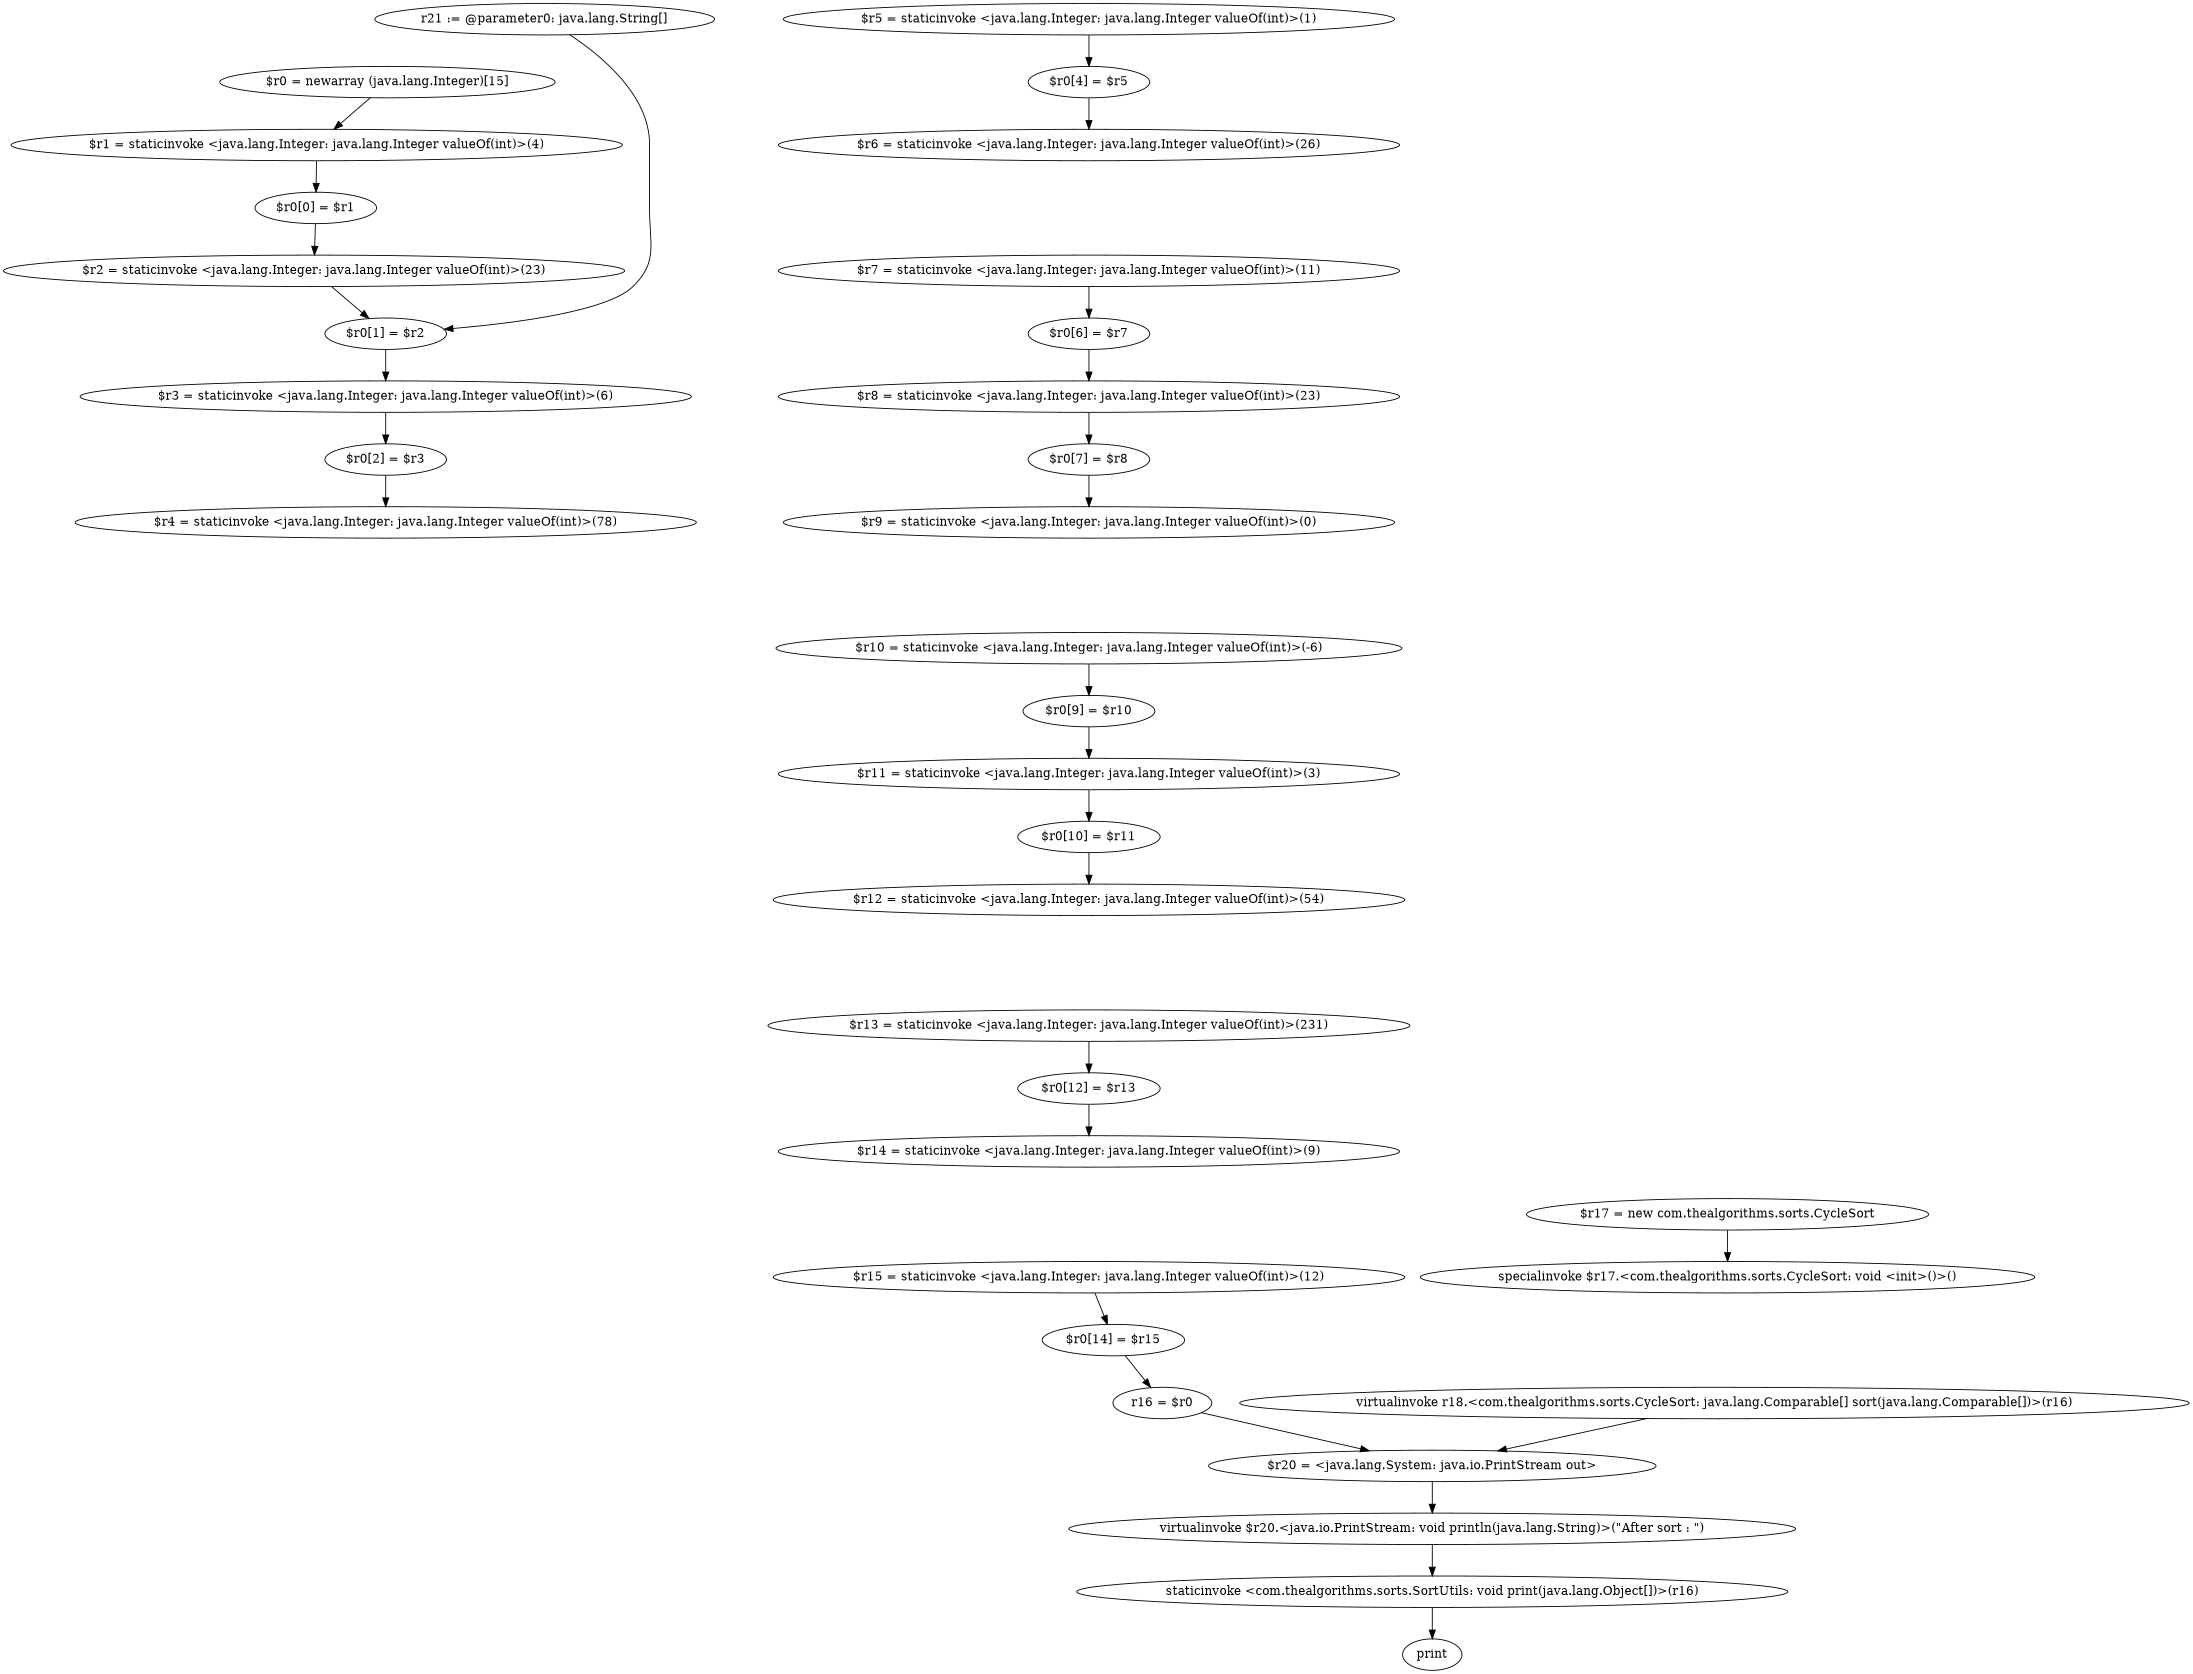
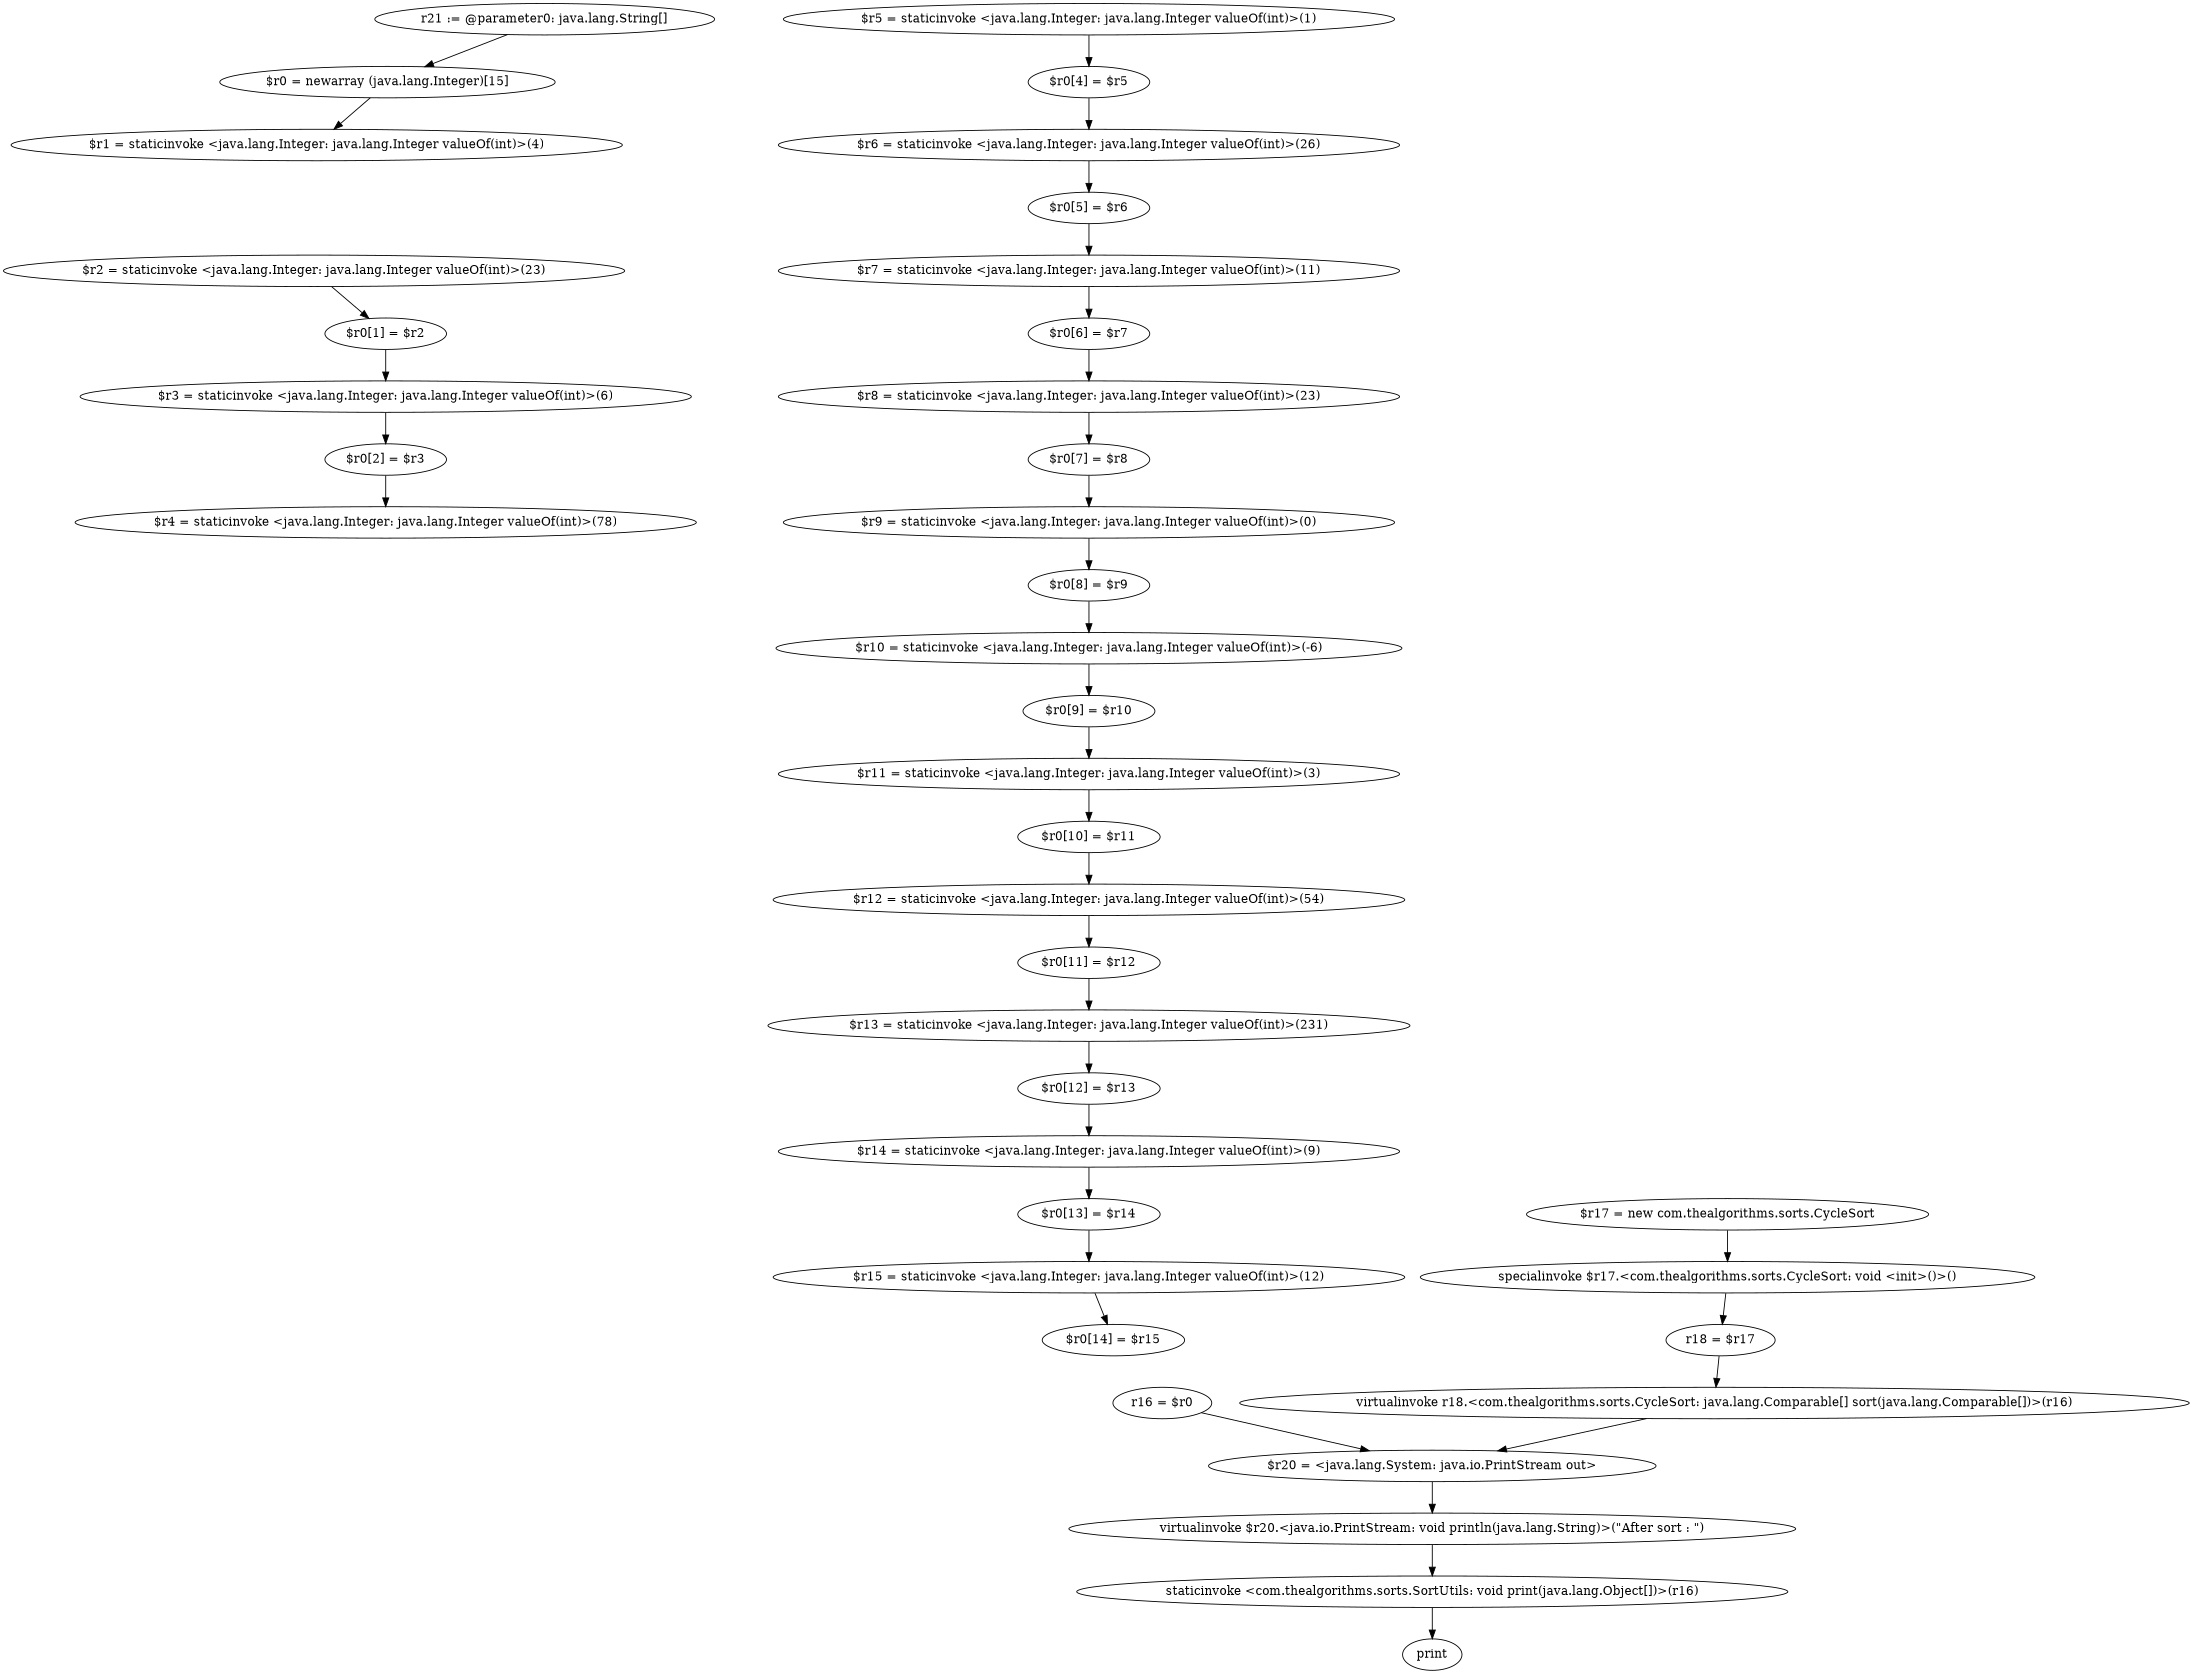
node "$r0[0] = $r1": removed
node "$r0[5] = $r6": added
edge "r21 := @parameter0: java.lang.String[]" -> "$r0[1] = $r2": now "r21 := @parameter0: java.lang.String[]" -> "$r0 = newarray (java.lang.Integer)[15]"
node "$r0[8] = $r9": added
node "$r0[11] = $r12": added
node "$r0[13] = $r14": added
node "r18 = $r17": added
edge "$r0[14] = $r15" -> "r16 = $r0": removed
